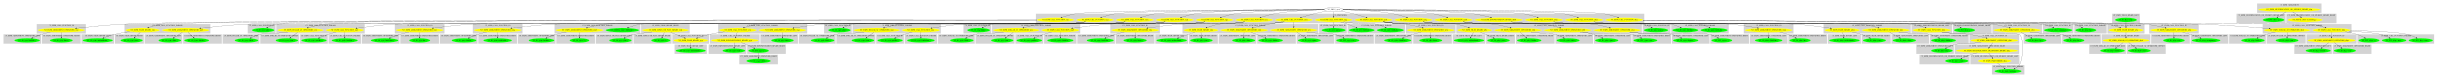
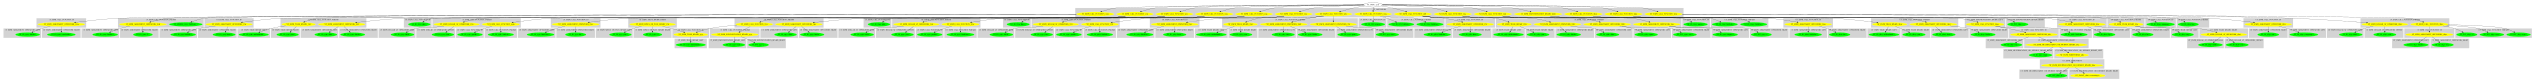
edge "NT_ID_5825< esq >" -> "NT_EXPR_TILDE_BINARY_5824": reversed
edge "NT_INT_5741< 2 >" -> "NT_ID_5744< births >": now "NT_EXPR_ASSIGNMENT_OPETATORS_5742" -> "NT_ID_5744< births >"
edge "NT_EXPR_PARENTHESIS_5813" -> "NT_ID_5818< birth.lm >": now "NT_EXPR_PARENTHESIS_5813" -> "NT_EXPR_MULTIPLICATION_OR_DIVISION_BINARY_5814"
